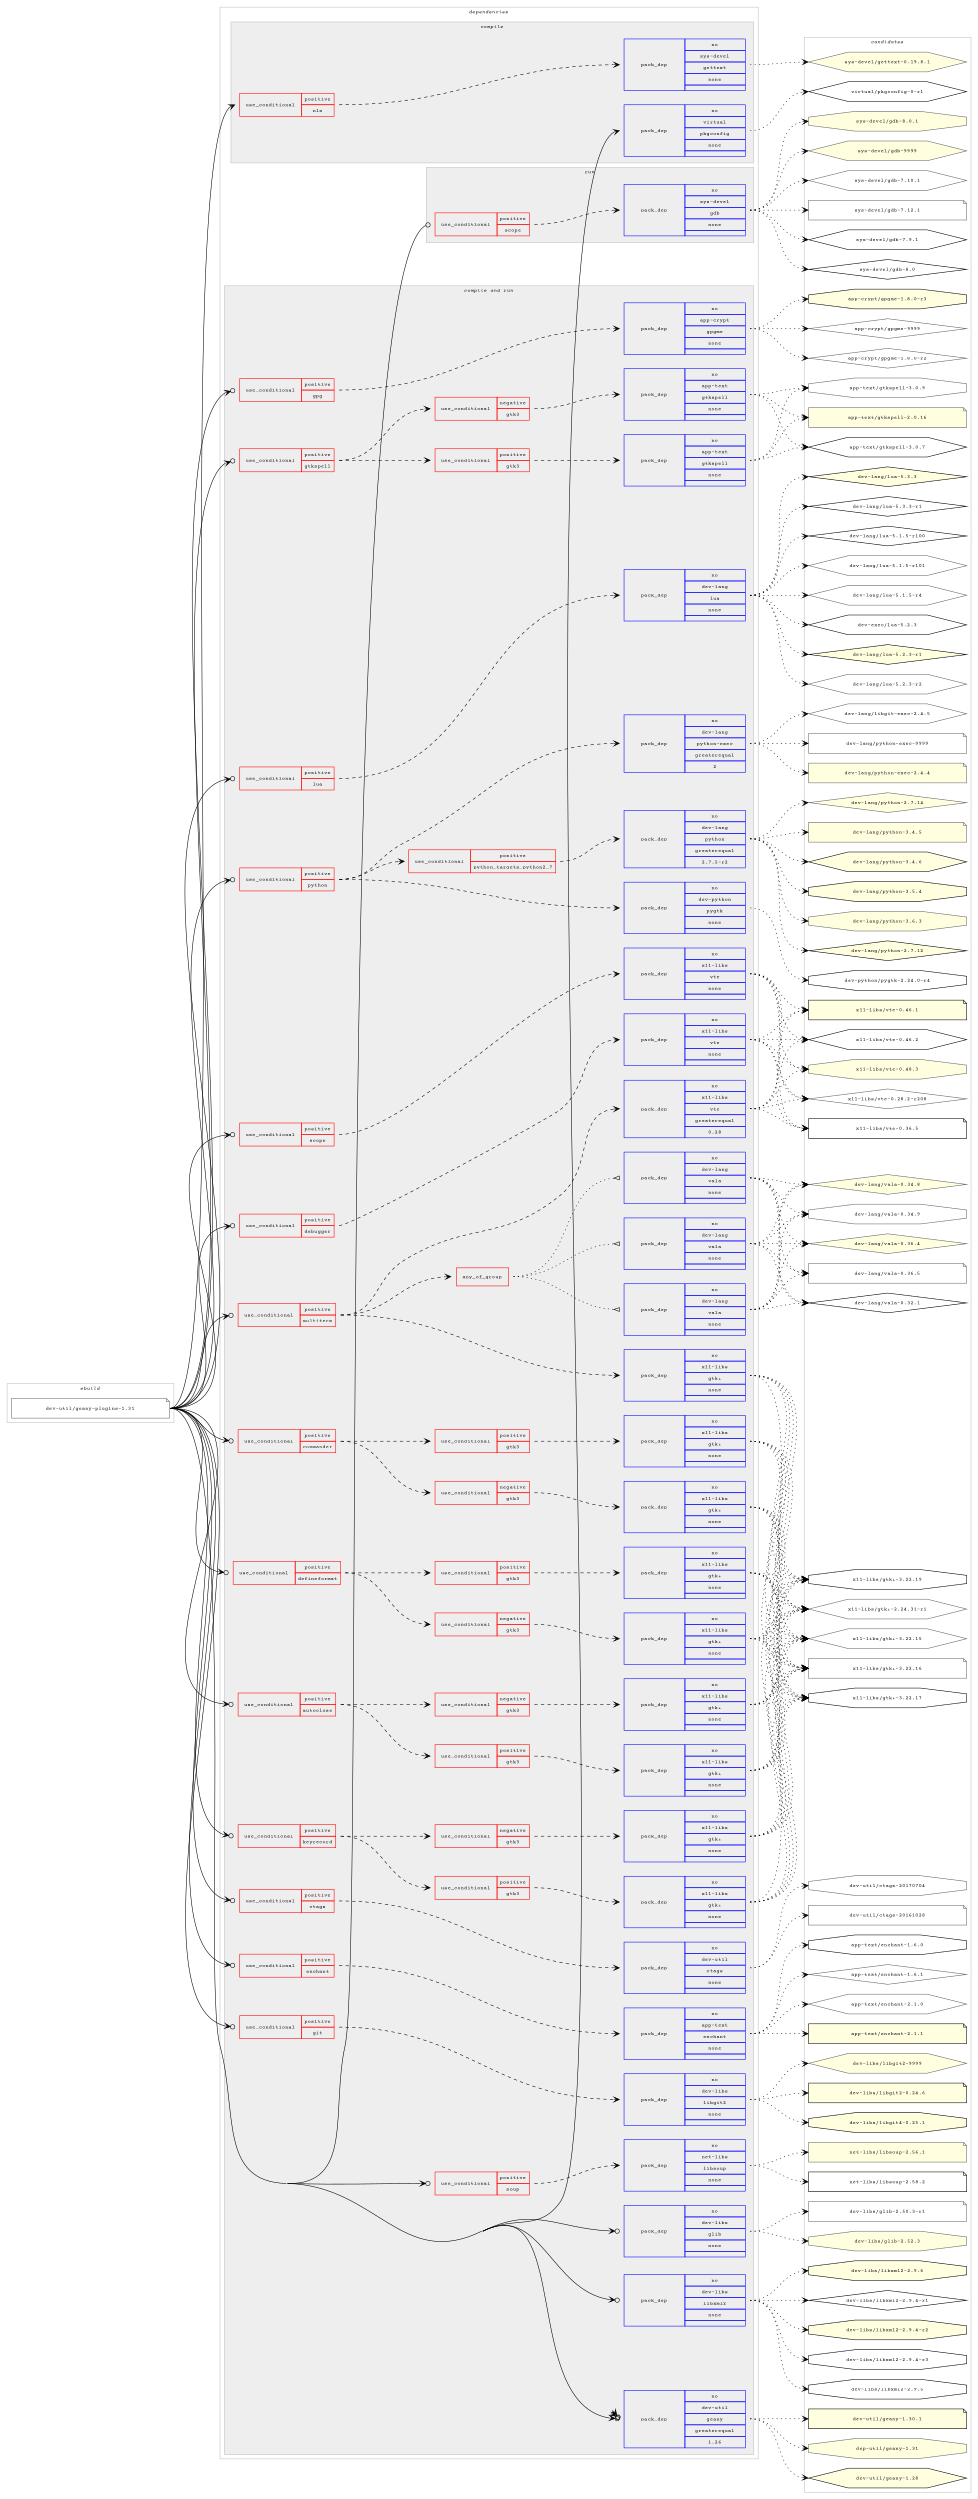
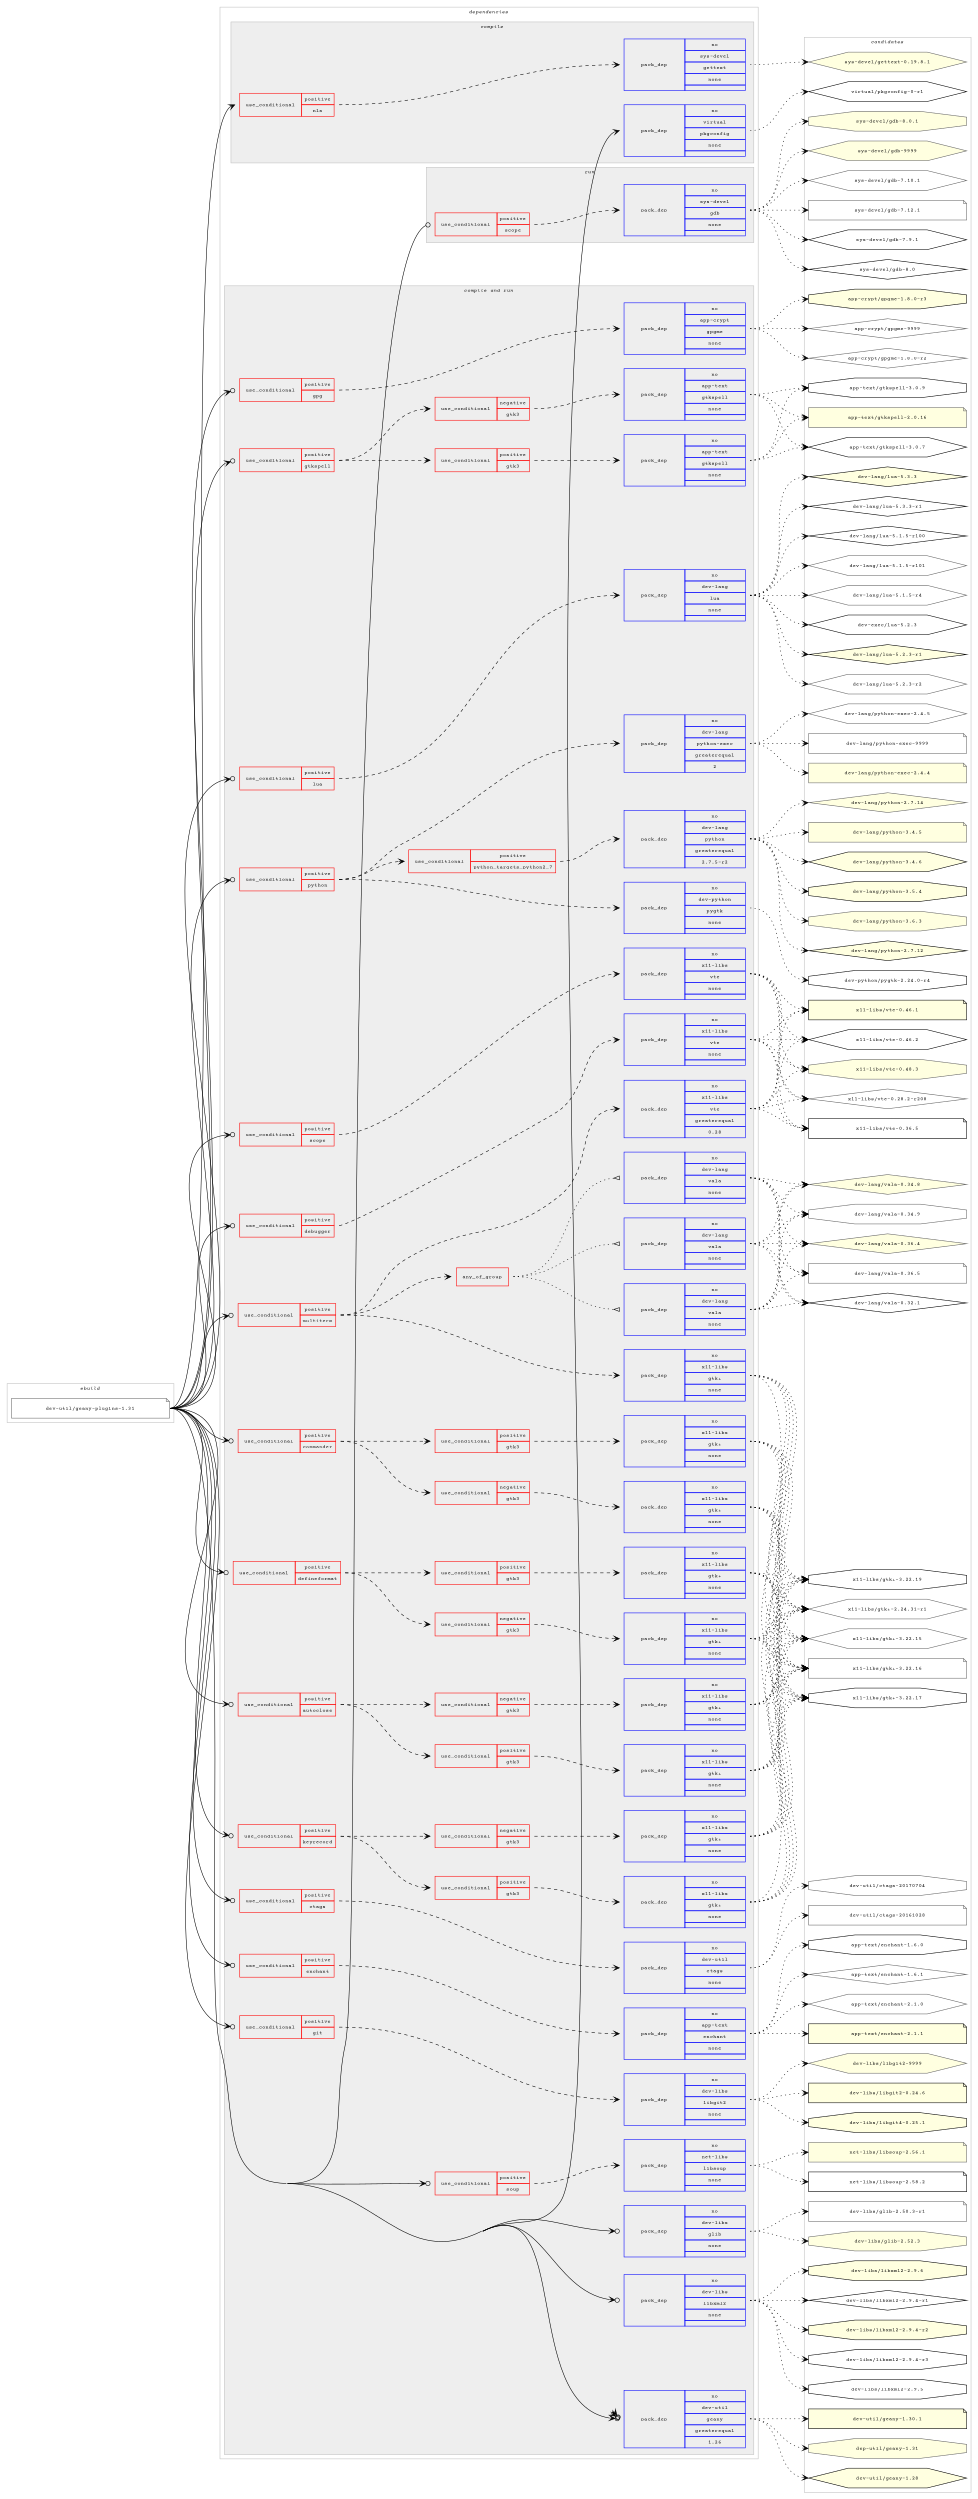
node "app-text/gtkspell-3.0.9": color gray40 -> black
node "dev-lang/libgit-exec-2.4.5": label "dev-lang/libgit-exec-2.4.5" -> "dev-lang/python-exec-2.4.5"
